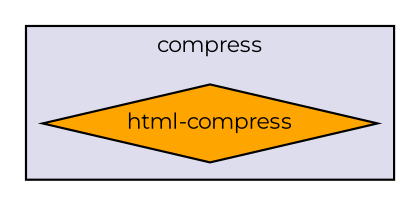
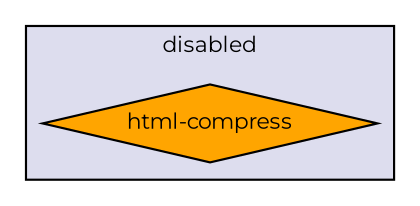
cluster "compress": label "compress" -> "disabled"
